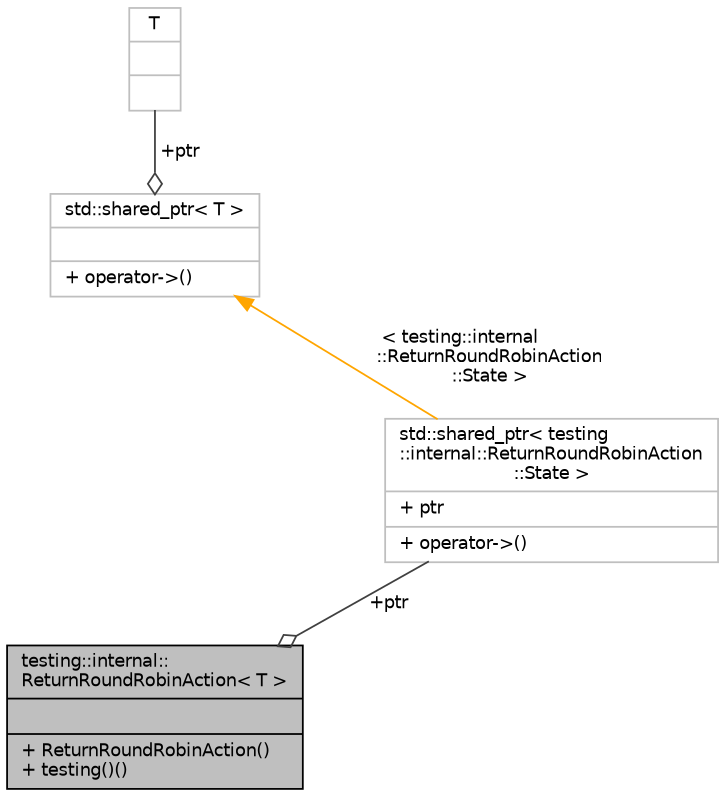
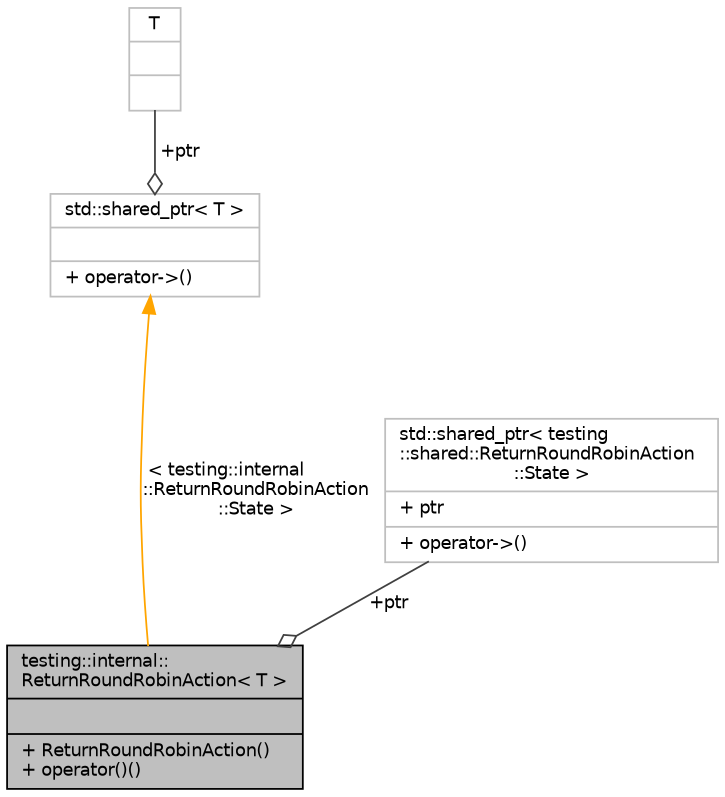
edge "std::shared_ptr< testing" -> "std::shared_ptr< T >": now "testing::internal::" -> "std::shared_ptr< T >"
node "std::shared_ptr< testing": text "::internal::ReturnRoundRobinAction" -> "::shared::ReturnRoundRobinAction"
node "testing::internal::": text "+ testing()()" -> "+ operator()()"
